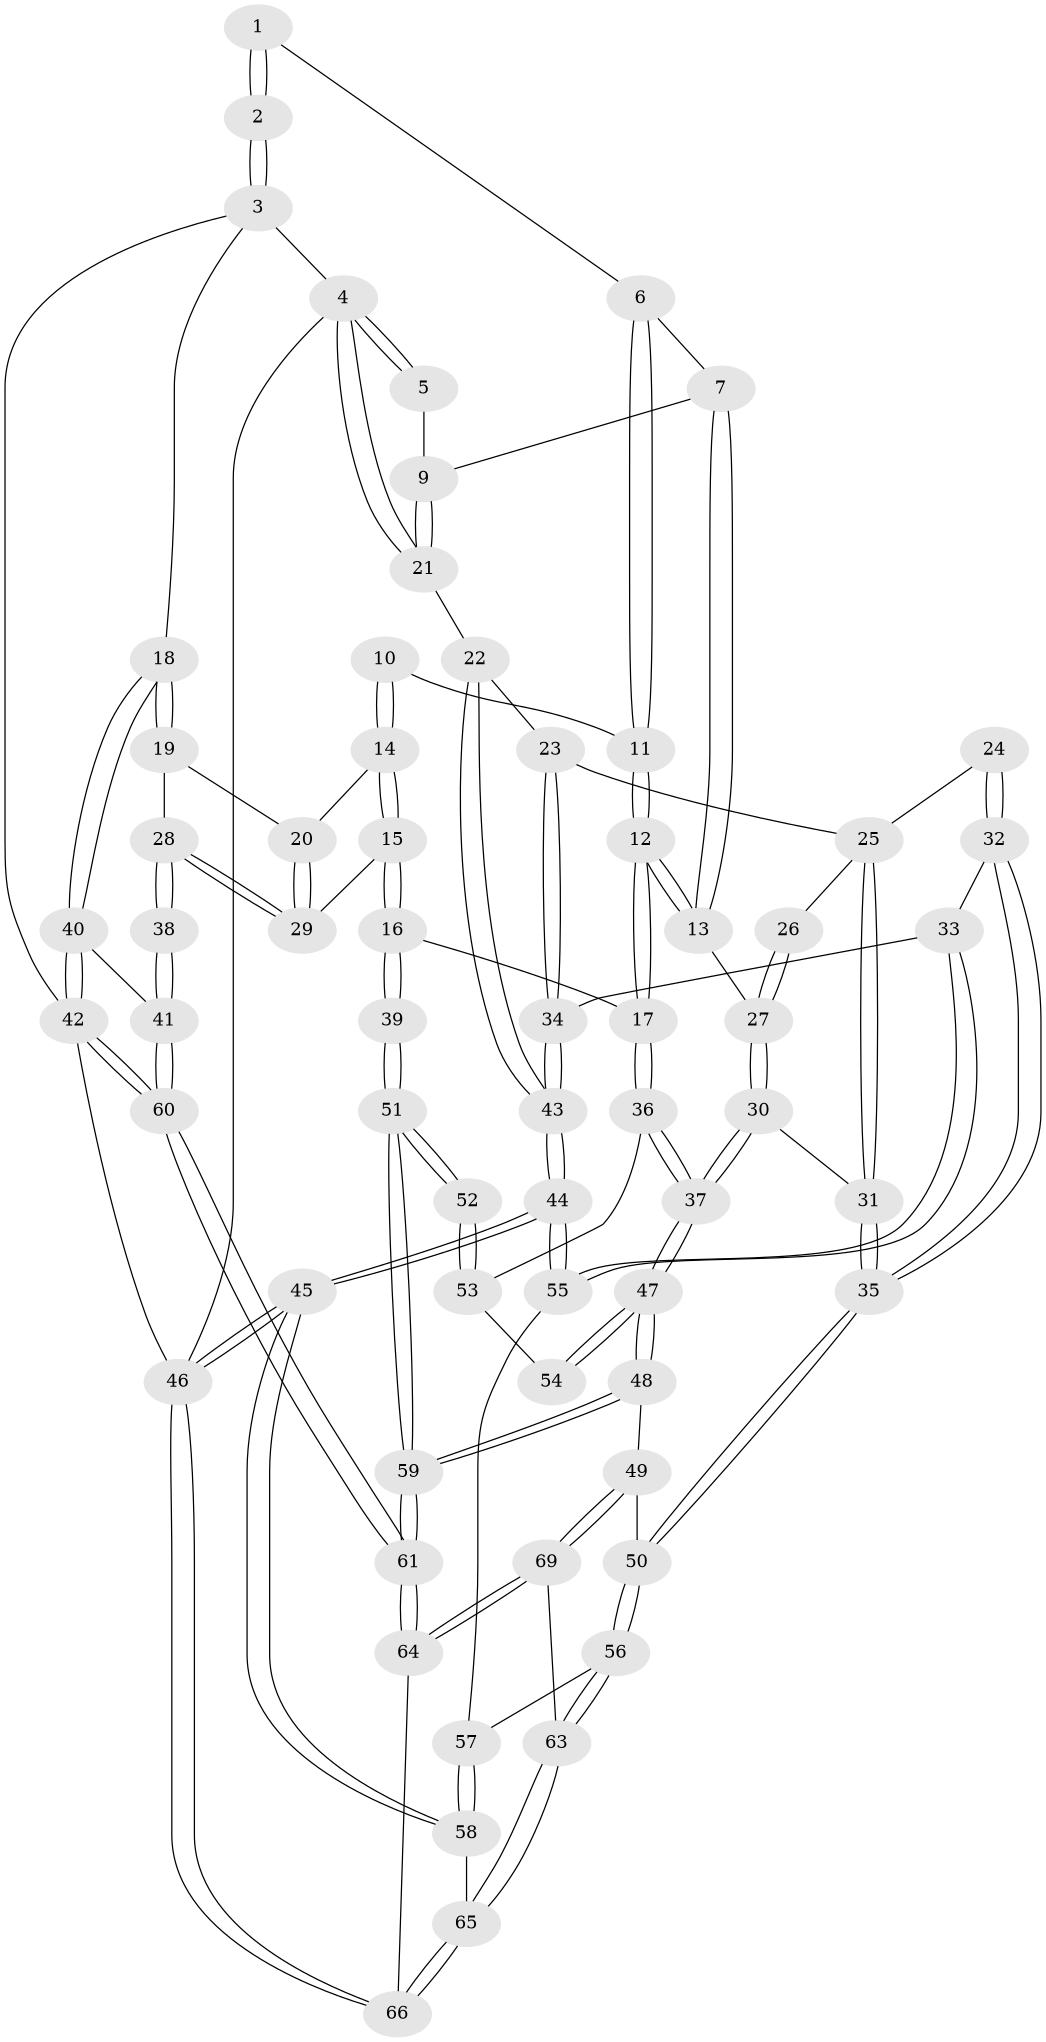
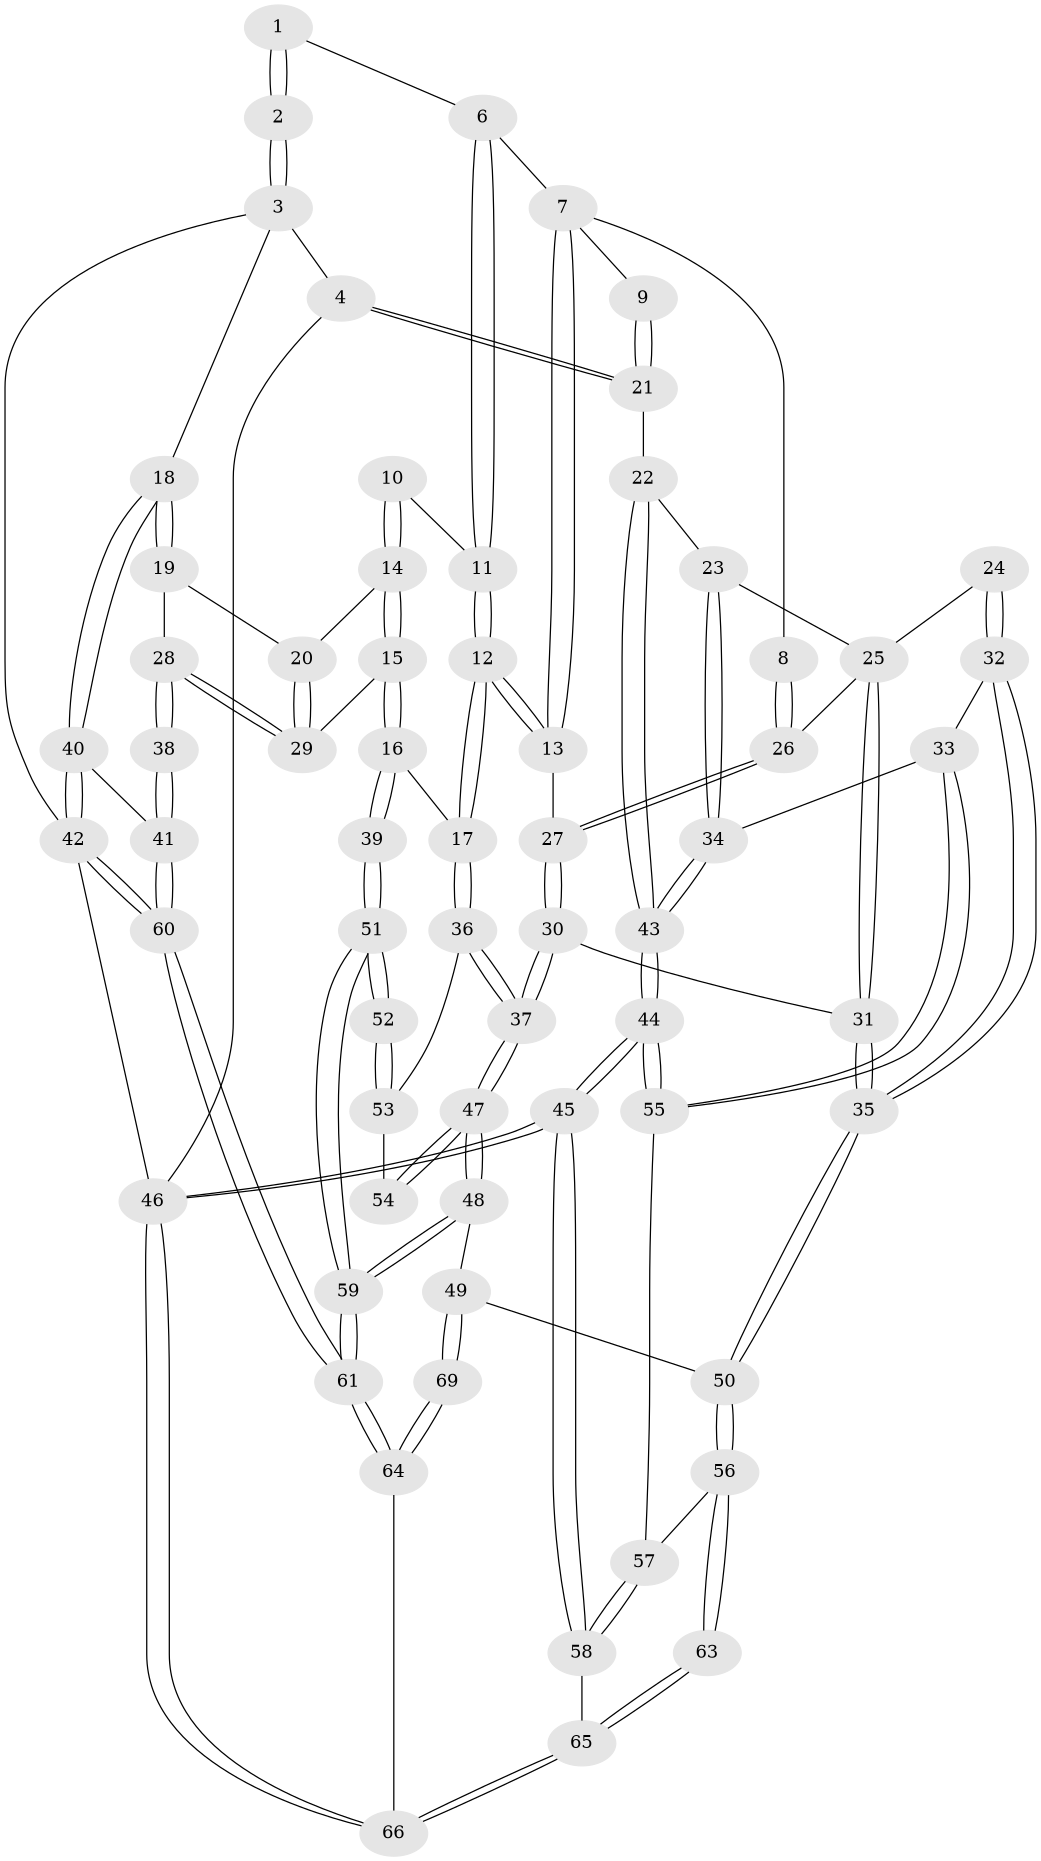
node "5": removed
node "8": added
edge "69" -- "63": removed
